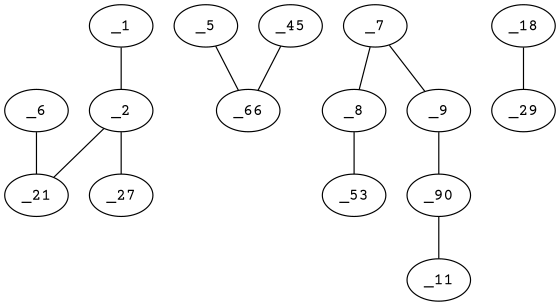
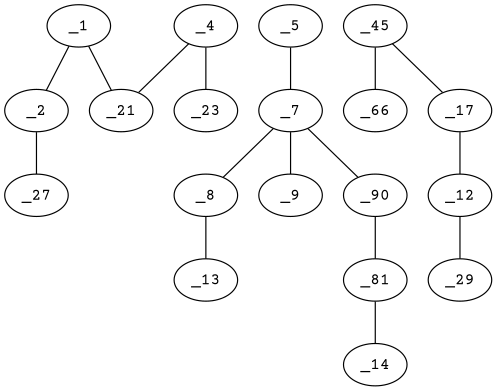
node "_18": label "_18" -> "_12"
edge "_5" -- "_66": now "_5" -- "_7"
node "_6": label "_6" -> "_4"
node "_23": added
node "_17": added
edge "_2" -- "_21": now "_1" -- "_21"
edge "_9" -- "_90": now "_7" -- "_90"
node "_53": label "_53" -> "_13"
node "_11": label "_11" -> "_81"
node "_14": added
